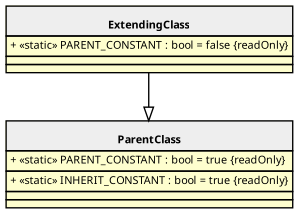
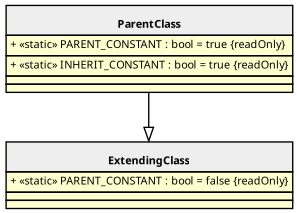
edge "ExtendingClass" -> "ParentClass": reversed
